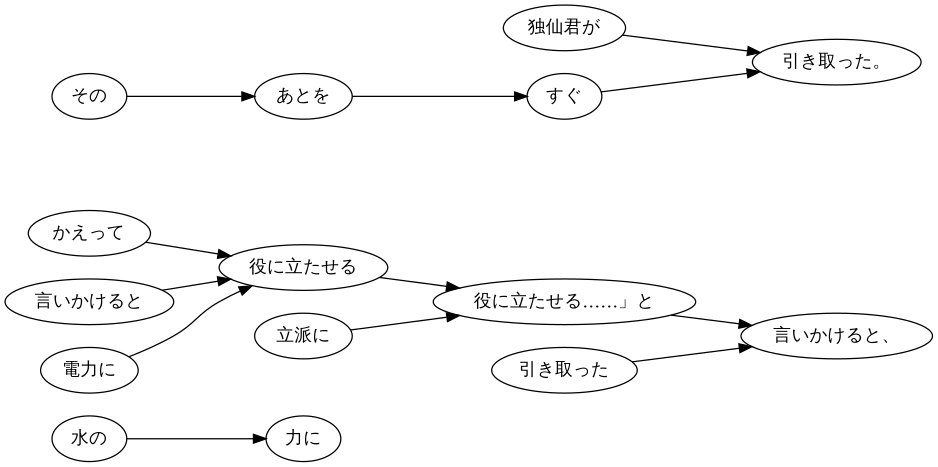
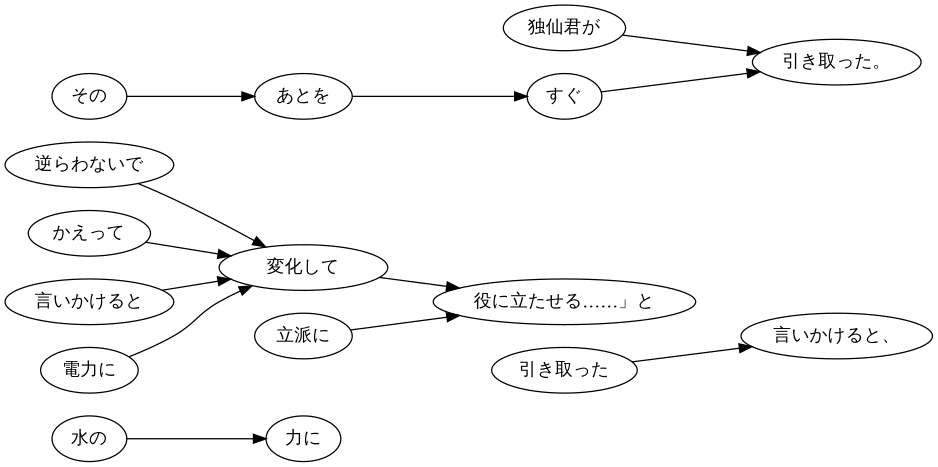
node "逆らわないで": added
node "役に立たせる": label "役に立たせる" -> "変化して"
edge "役に立たせる……」と" -> "言いかけると、": removed
